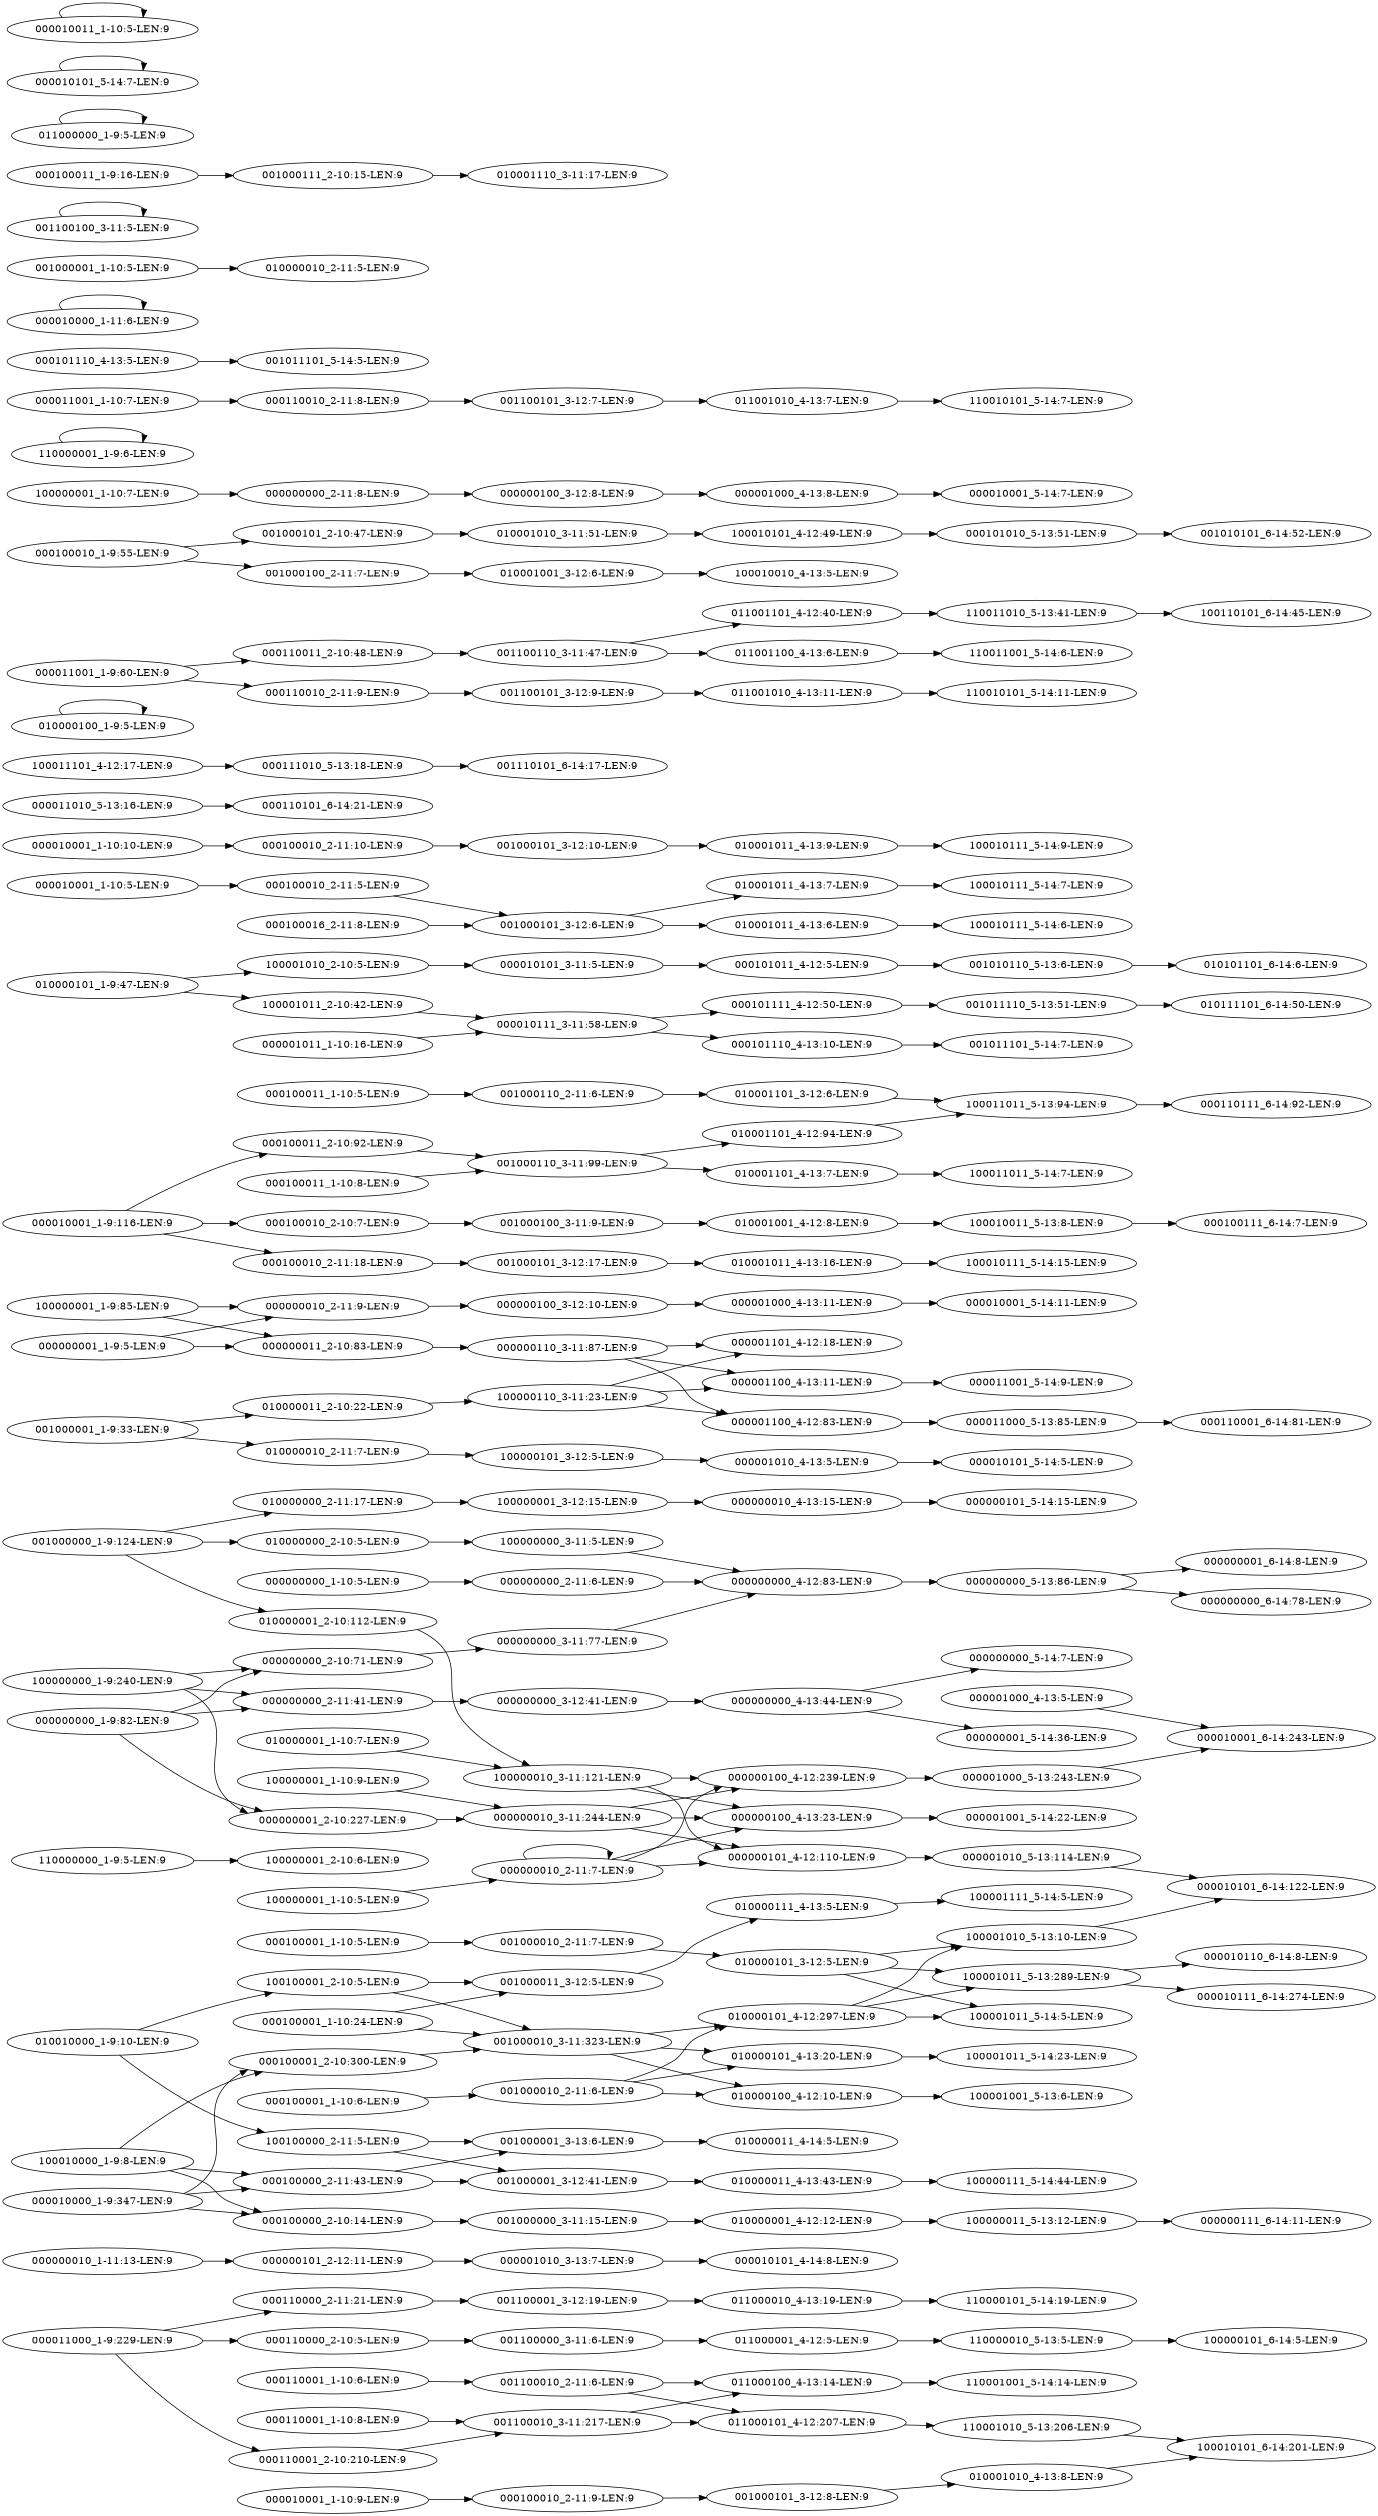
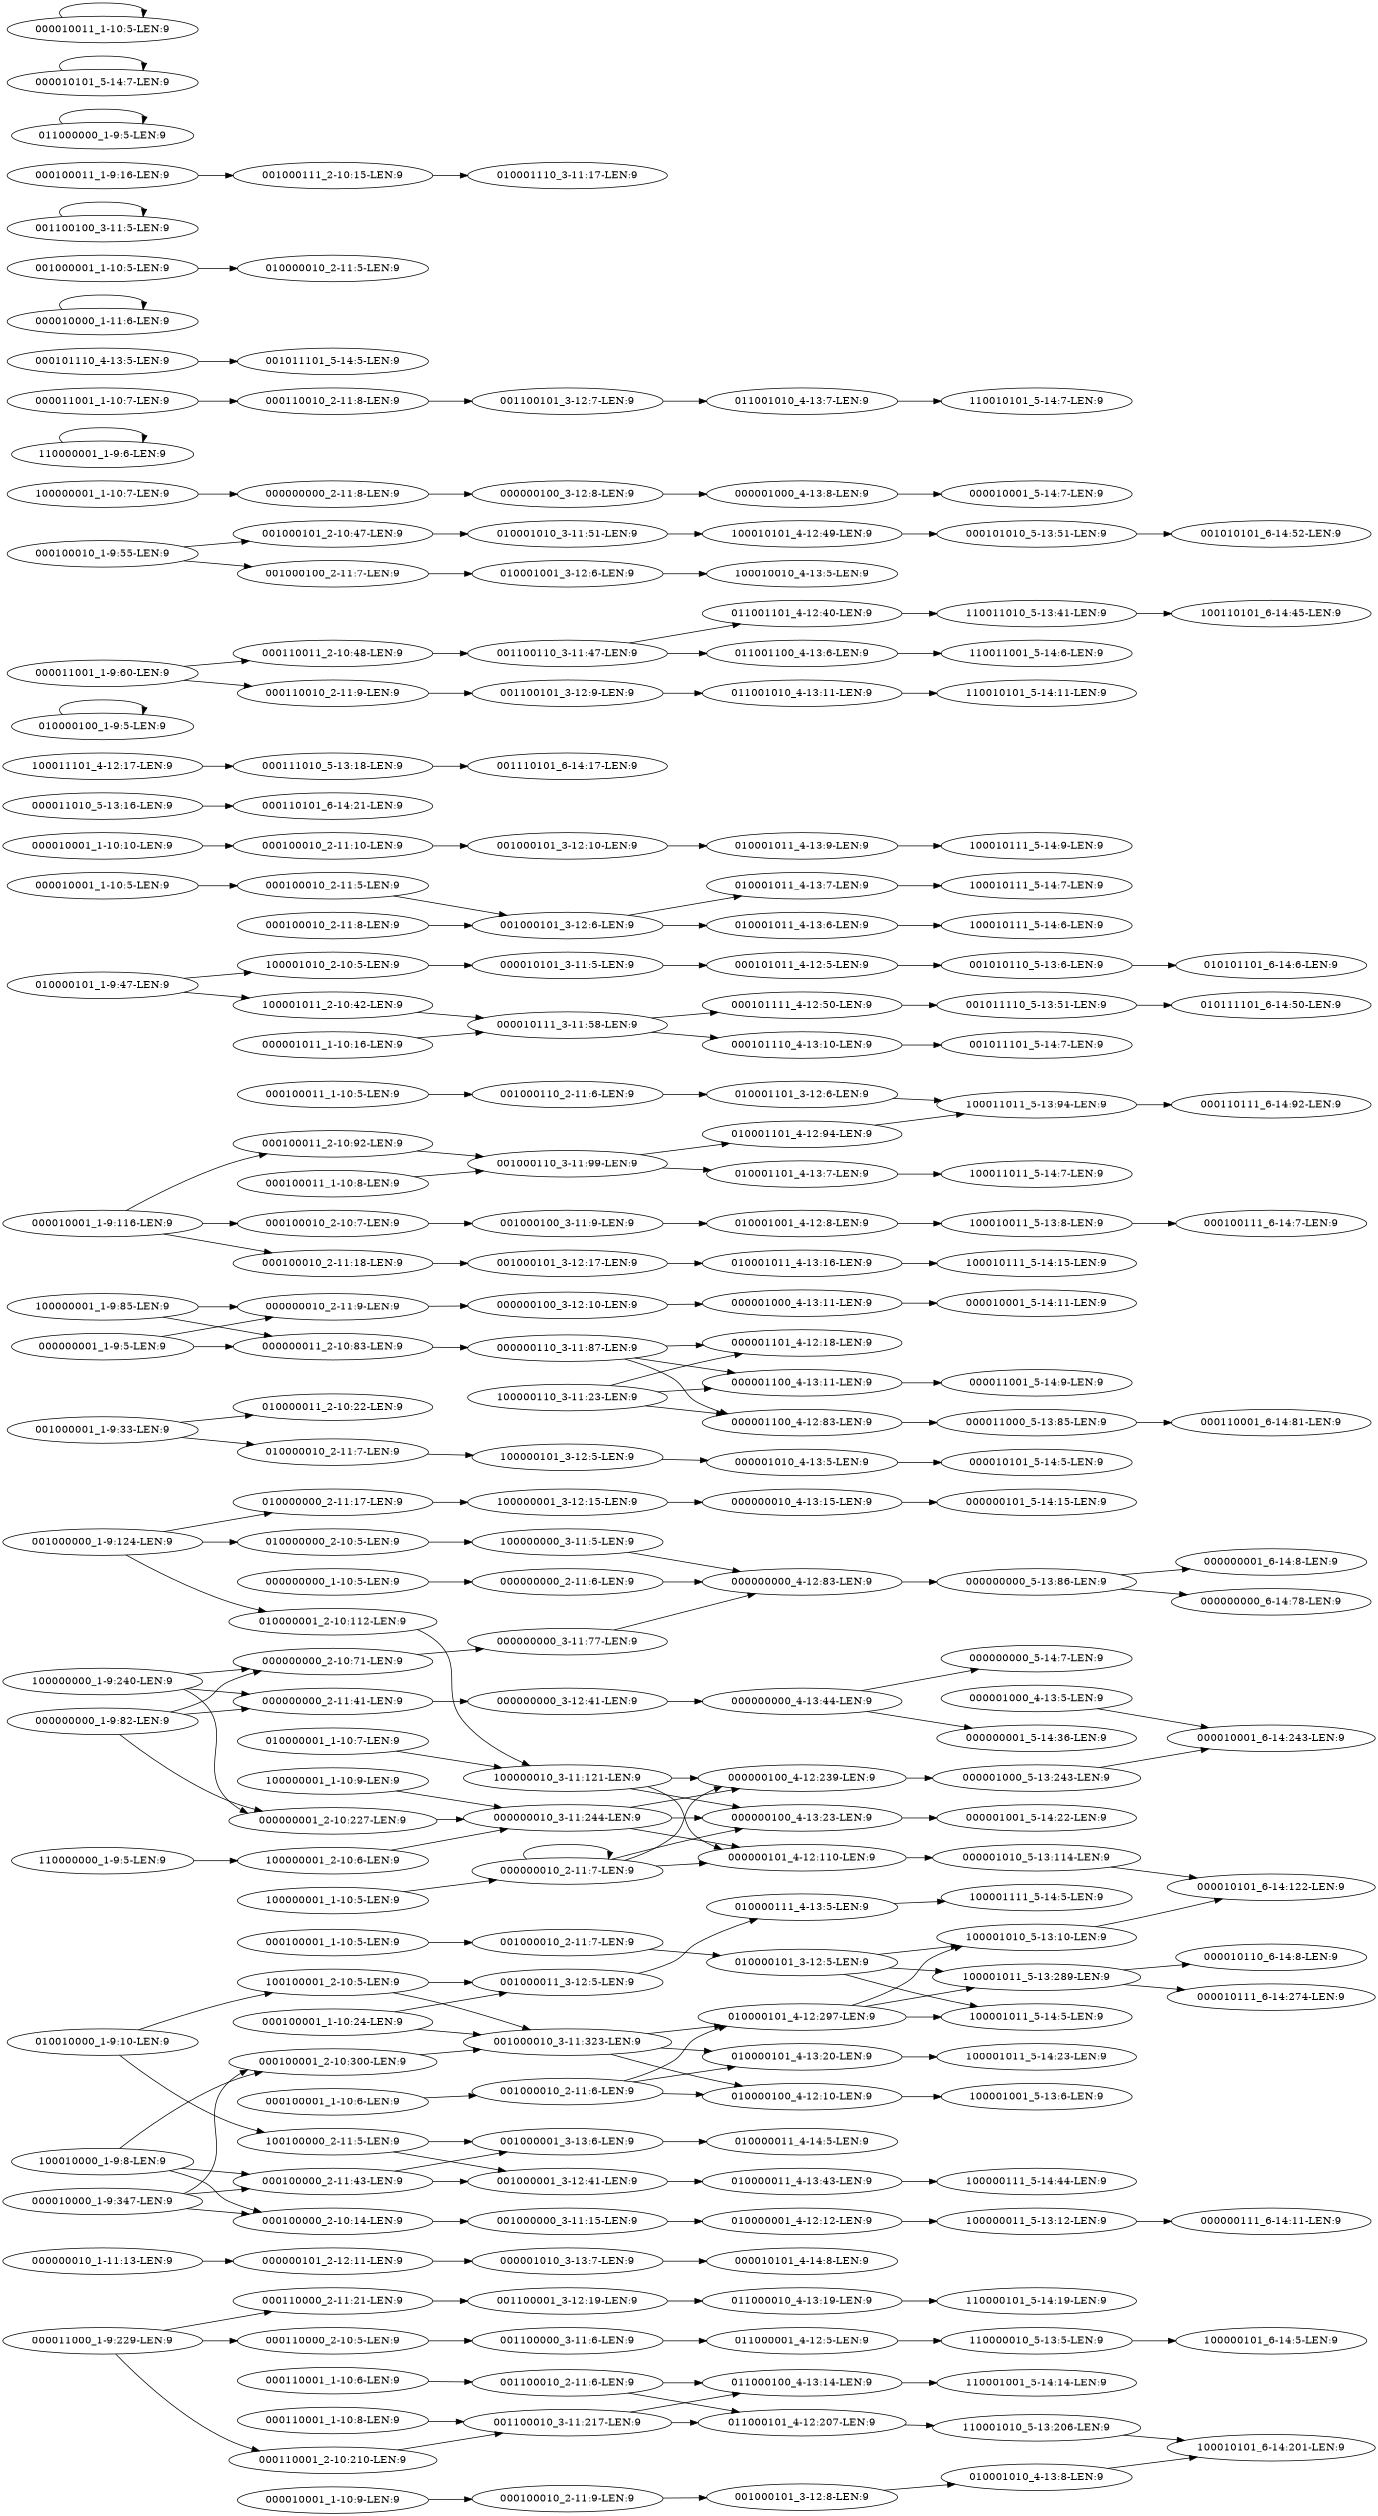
node "000100016_2-11:8-LEN:9": label "000100016_2-11:8-LEN:9" -> "000100010_2-11:8-LEN:9"
edge "010000011_2-10:22-LEN:9" -> "100000110_3-11:23-LEN:9": removed
edge "100000001_2-10:6-LEN:9" -> "000000010_3-11:244-LEN:9": added
